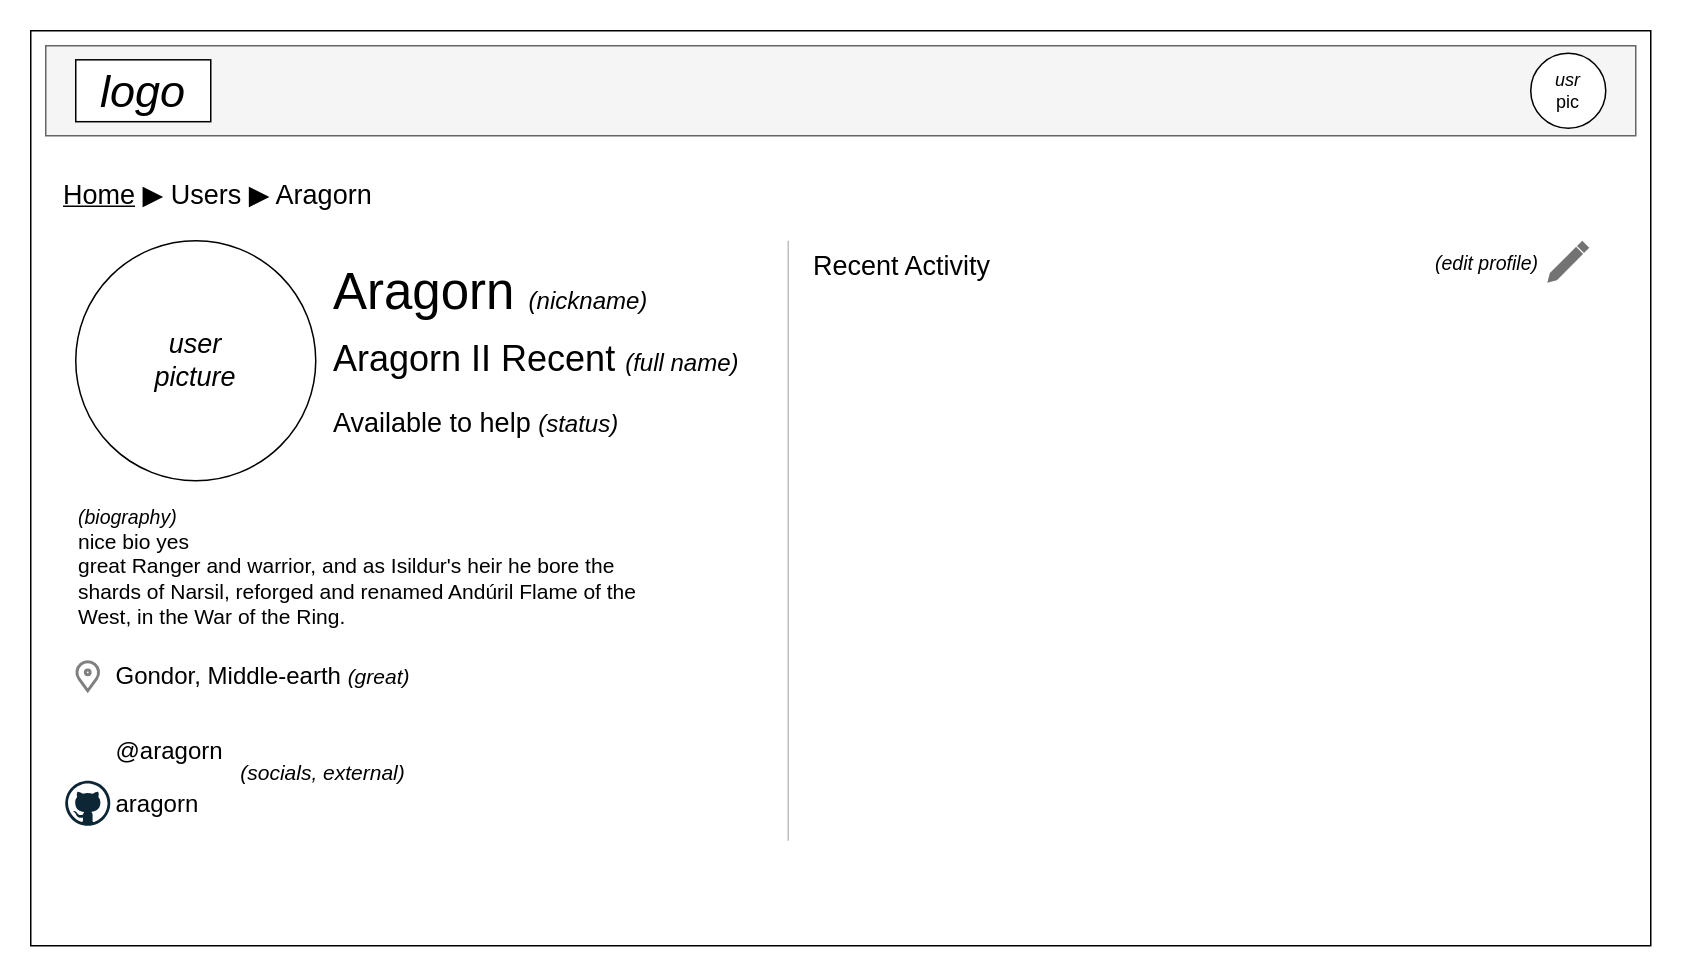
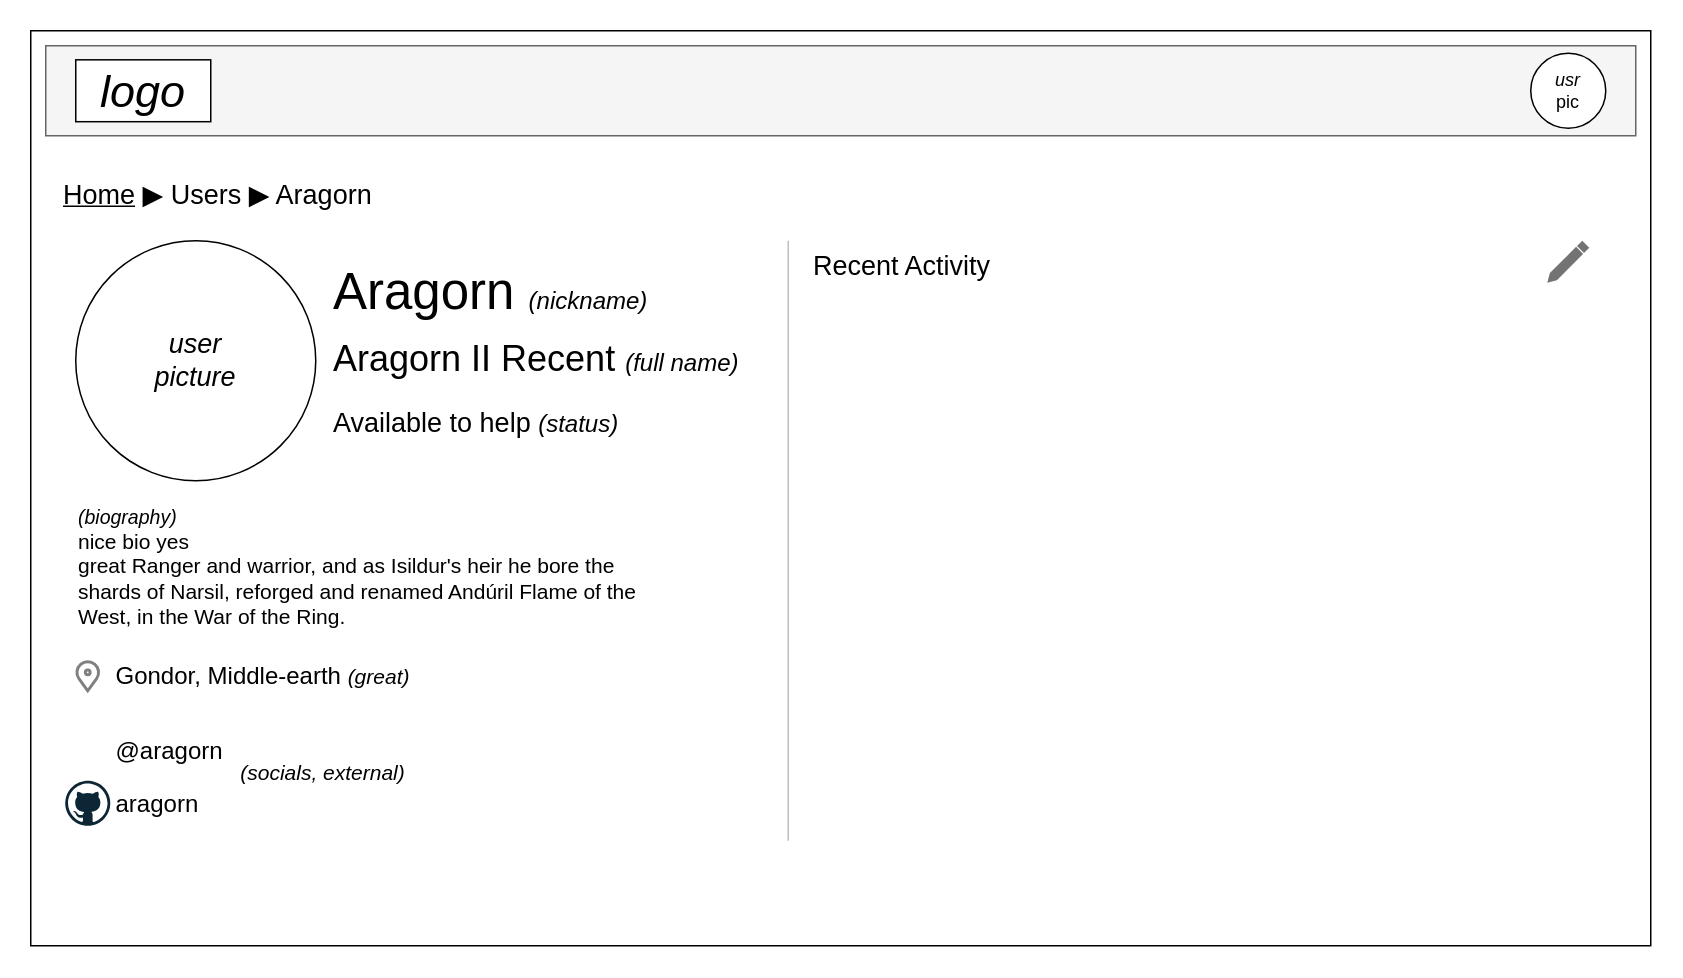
node "(edit profile)": removed
